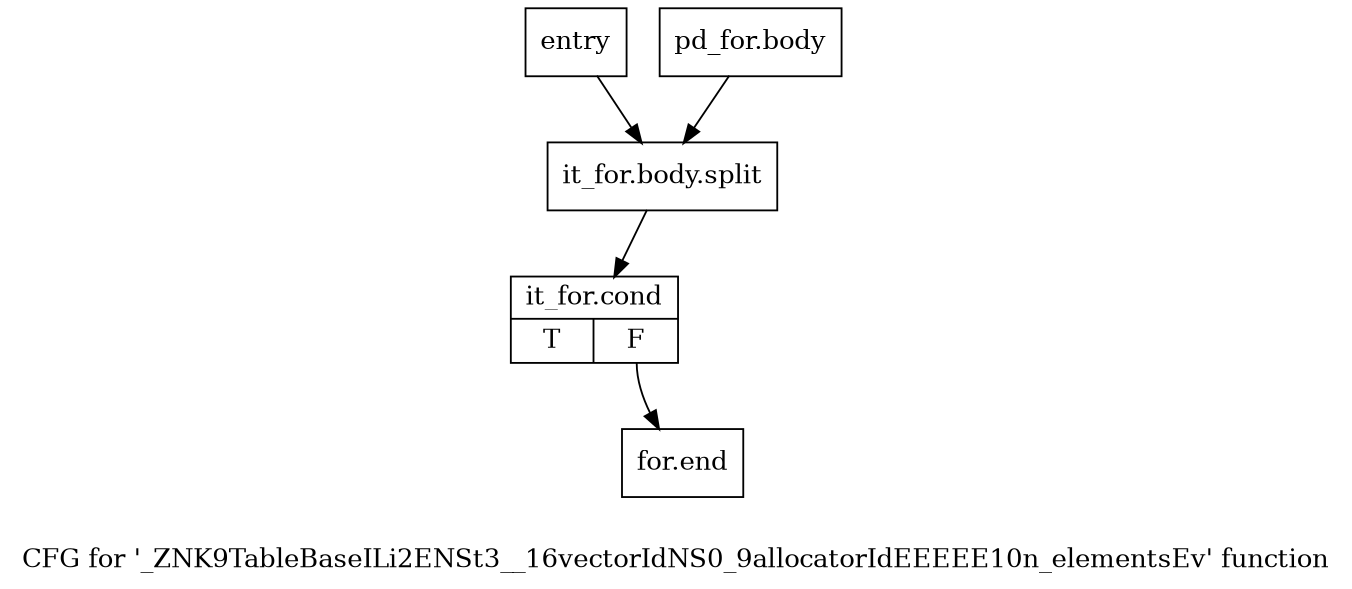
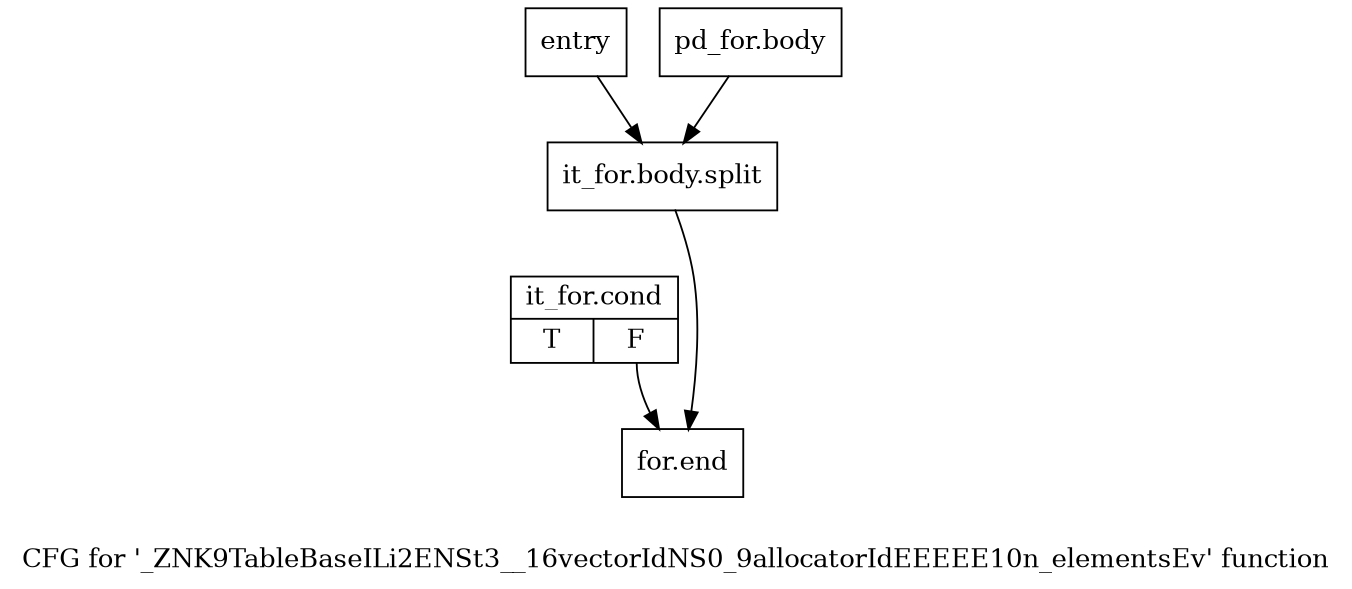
edge "it_for.body.split" -> "it_for.cond": now "it_for.body.split" -> "for.end"
